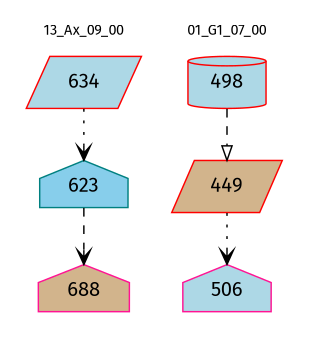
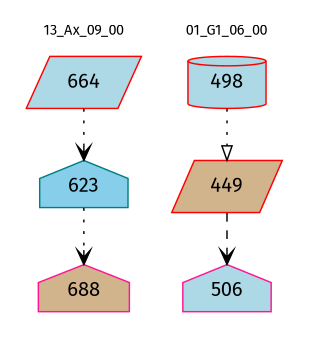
cluster "01_G1_07_00": label "01_G1_07_00" -> "01_G1_06_00"
node "634": label "634" -> "664"
edge "498" -> "449": style dashed -> dotted
edge "623" -> "688": style dashed -> dotted
edge "449" -> "506": style dotted -> dashed
